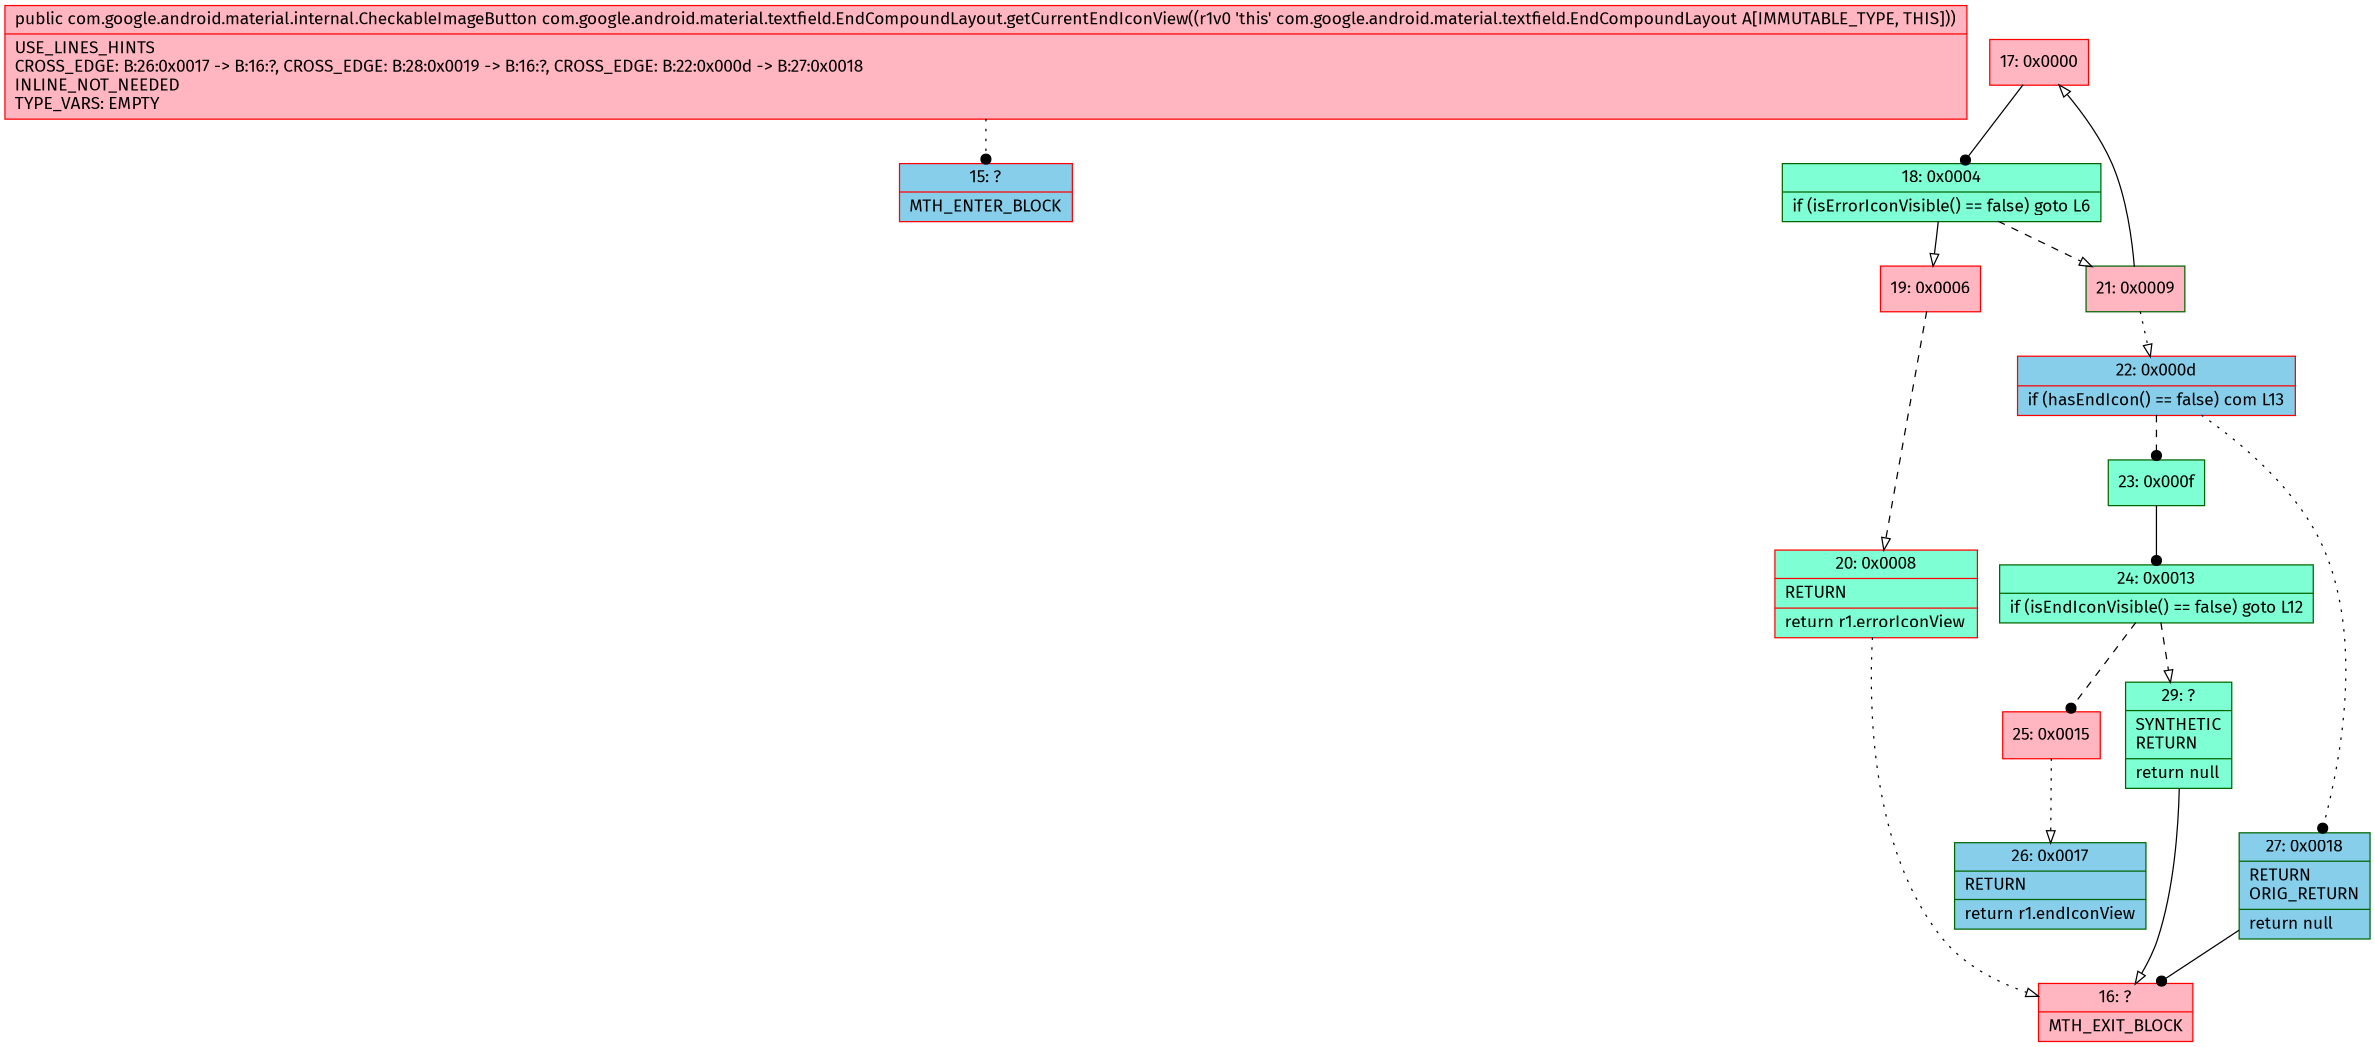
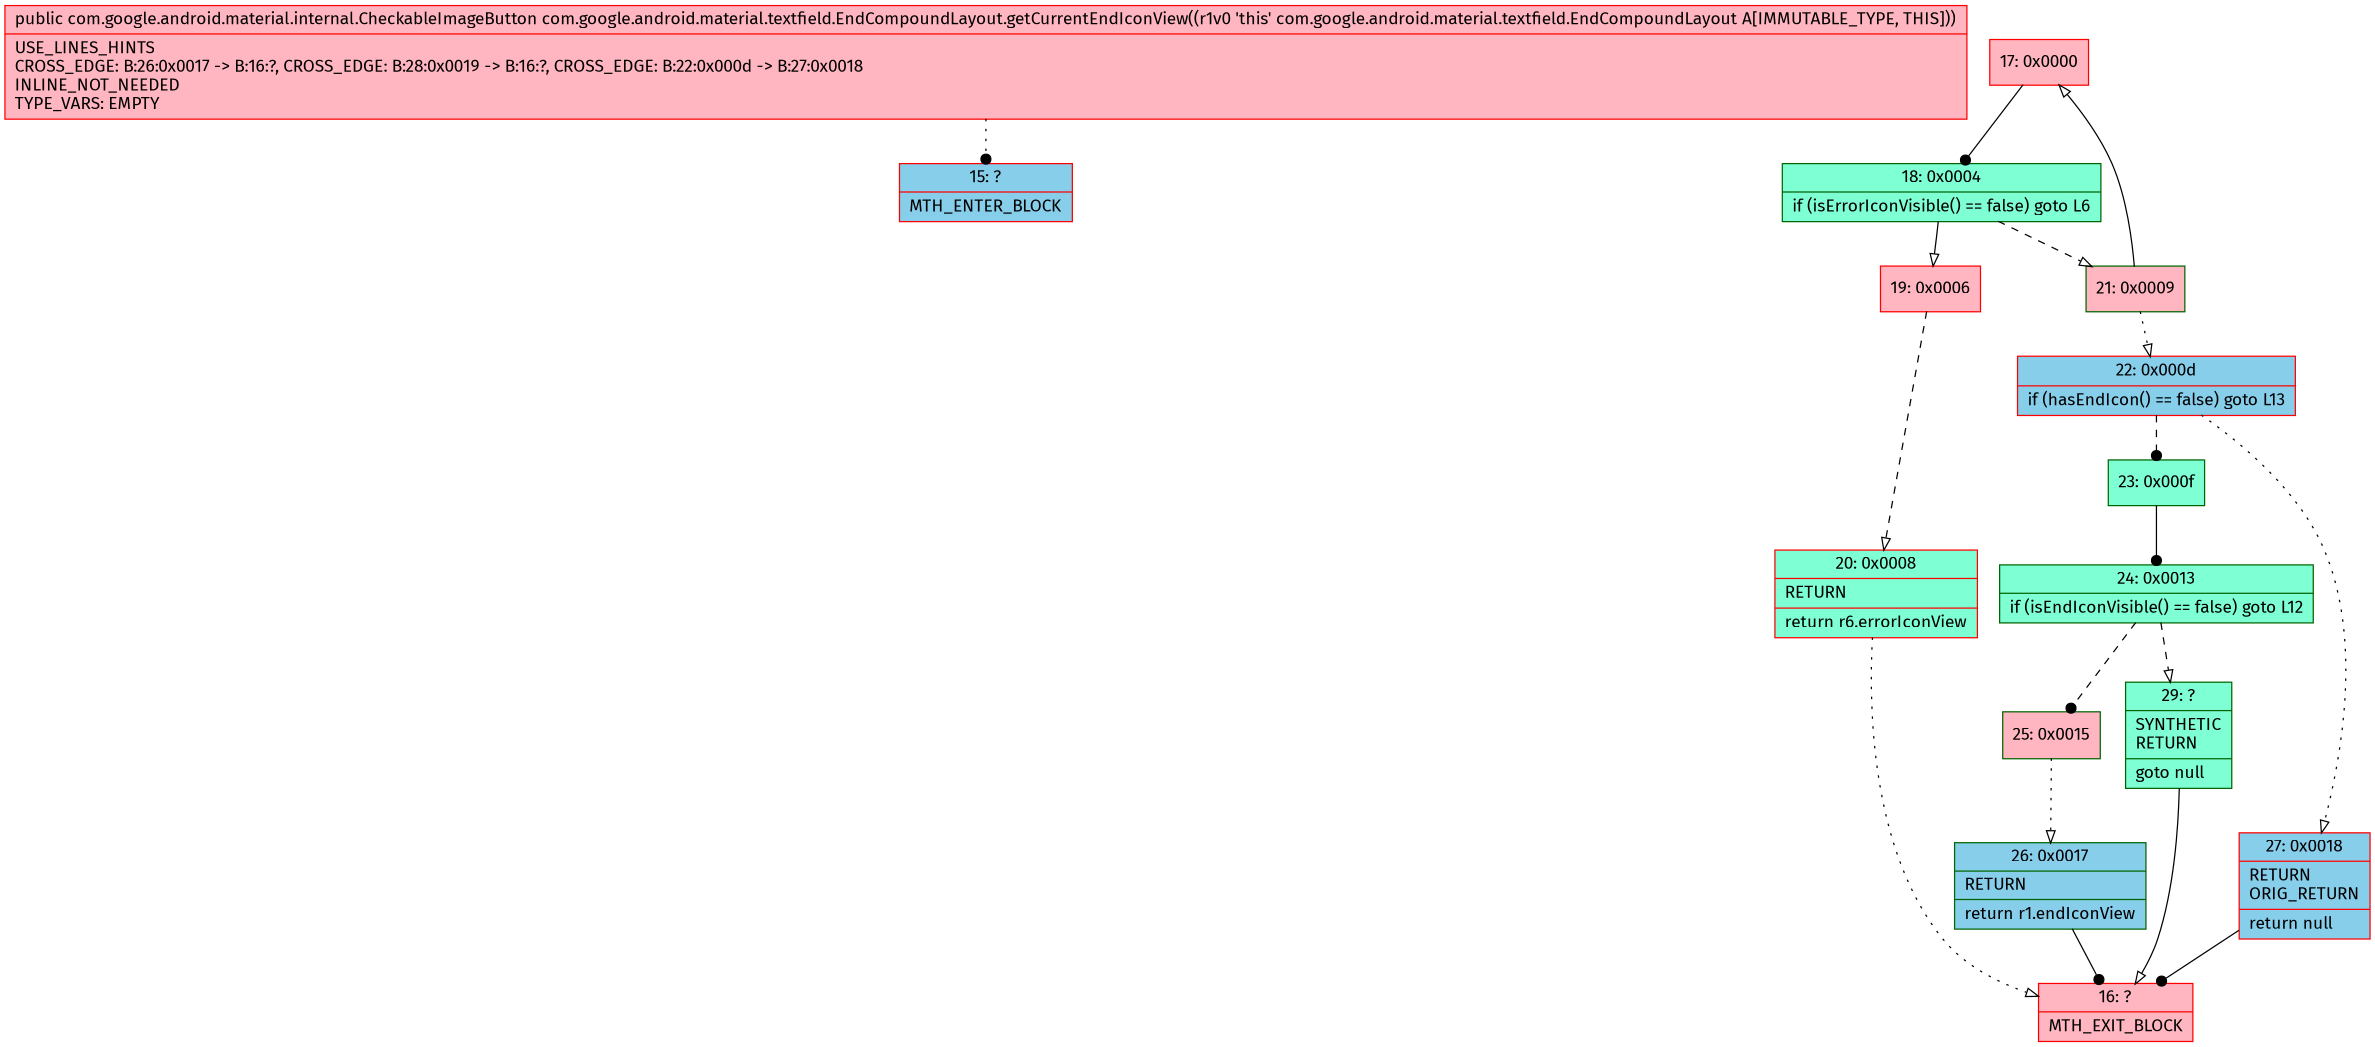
node "22: 0x000d": text "if (hasEndIcon() == false) com L13" -> "if (hasEndIcon() == false) goto L13"
edge "22: 0x000d" -> "27: 0x0018": arrowhead dot -> onormal
node "20: 0x0008": text "return r1.errorIconView" -> "return r6.errorIconView"
node "25: 0x0015": color red -> darkgreen
node "29: ?": text "return null" -> "goto null"
node "27: 0x0018": color darkgreen -> red
edge "26: 0x0017" -> "16: ?": added
